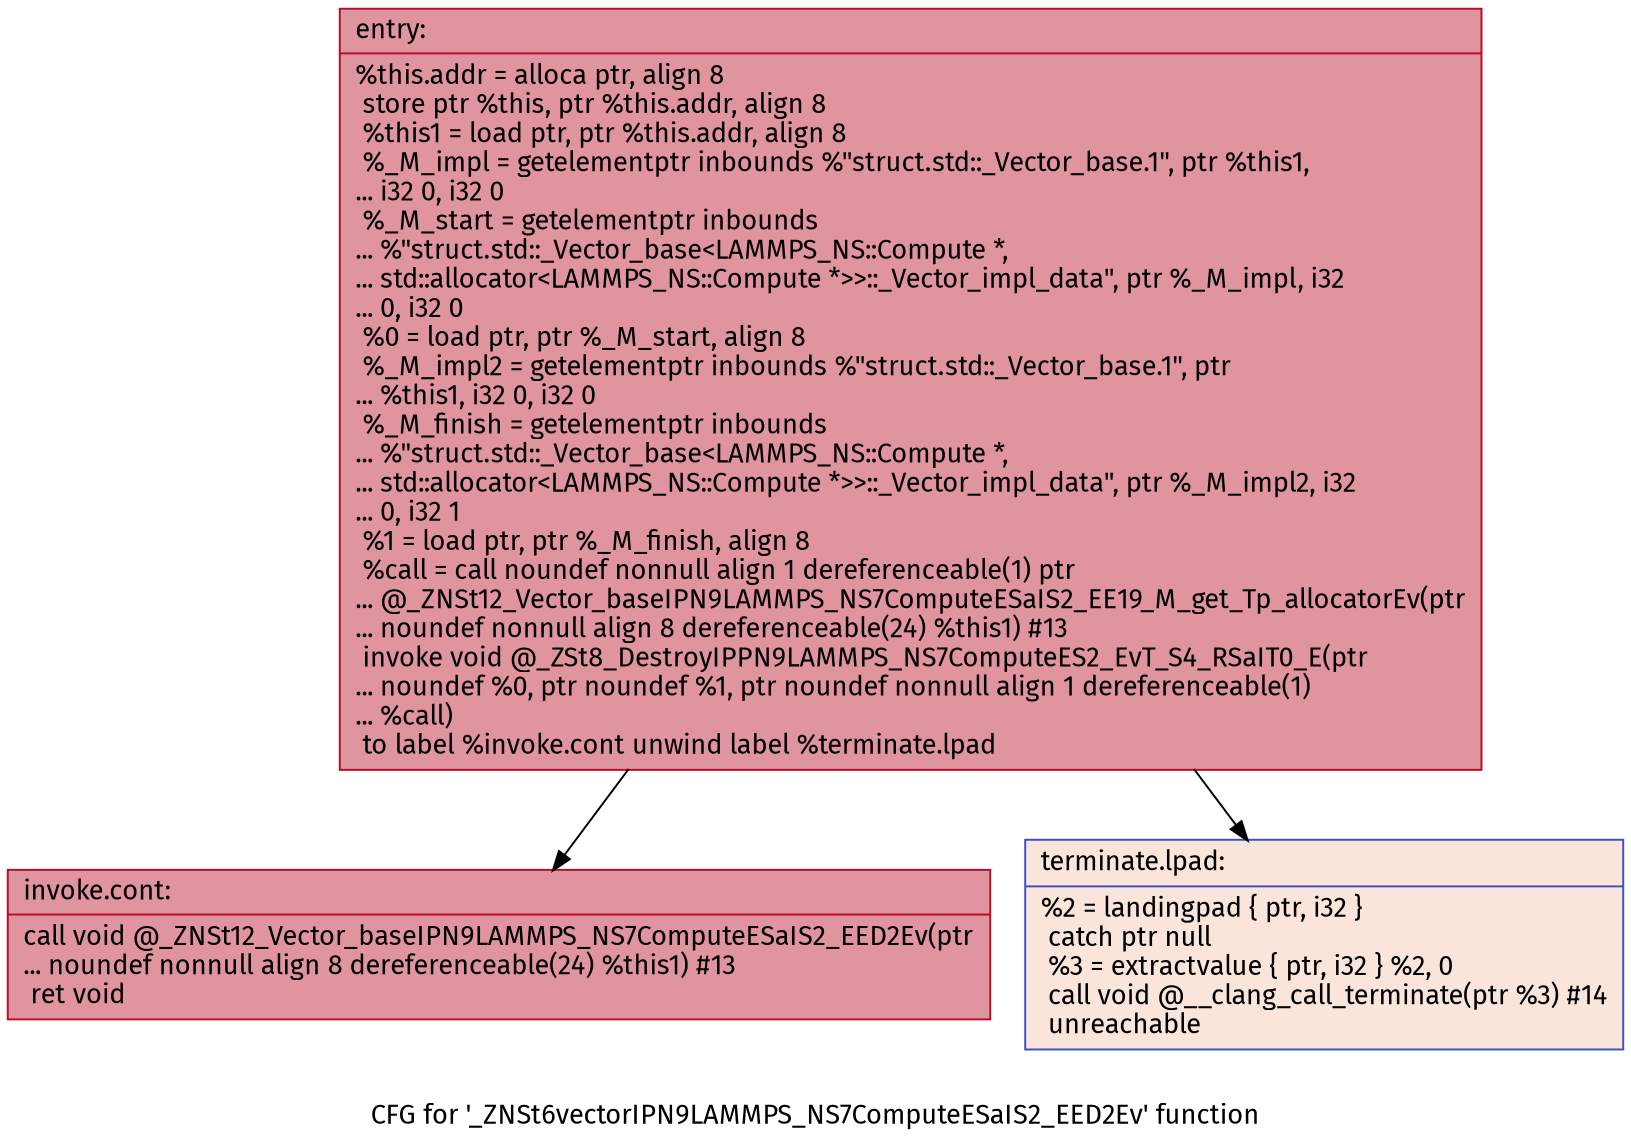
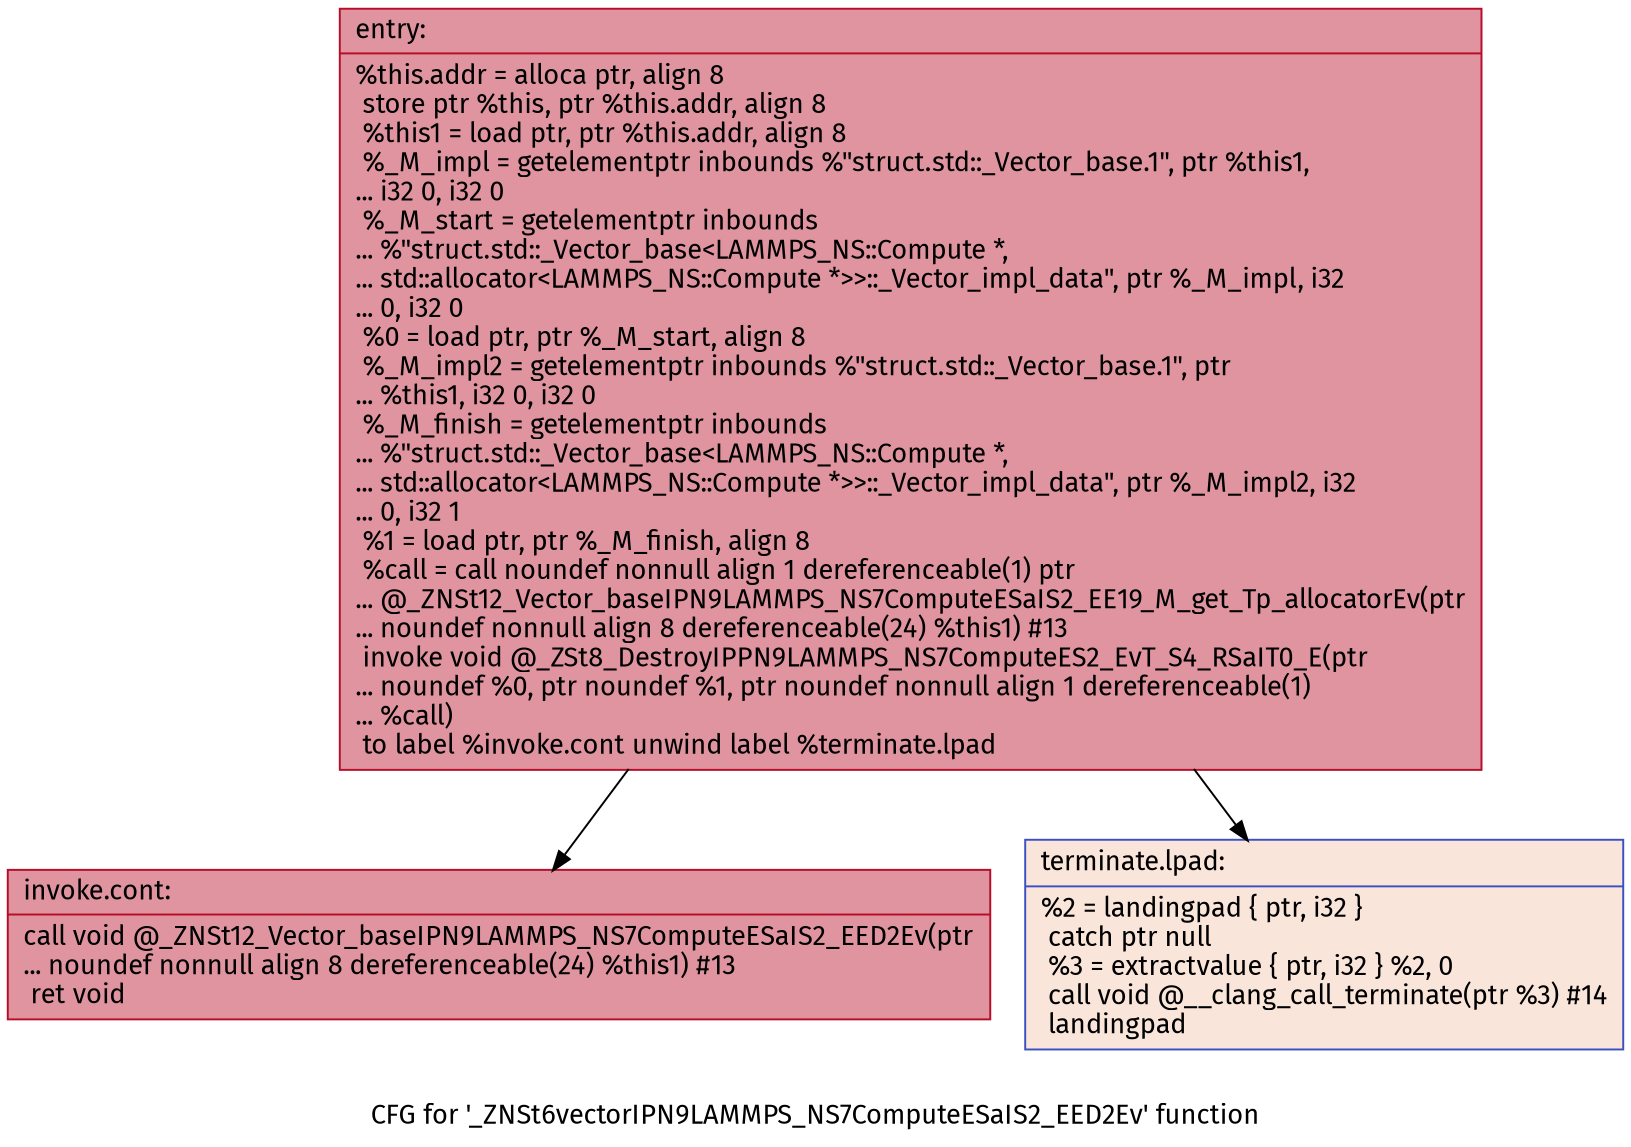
node "terminate.lpad:": text "unreachable" -> "landingpad"
